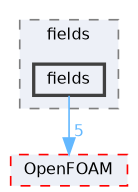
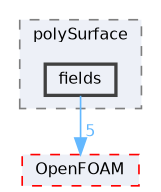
cluster "fields": label "fields" -> "polySurface"
